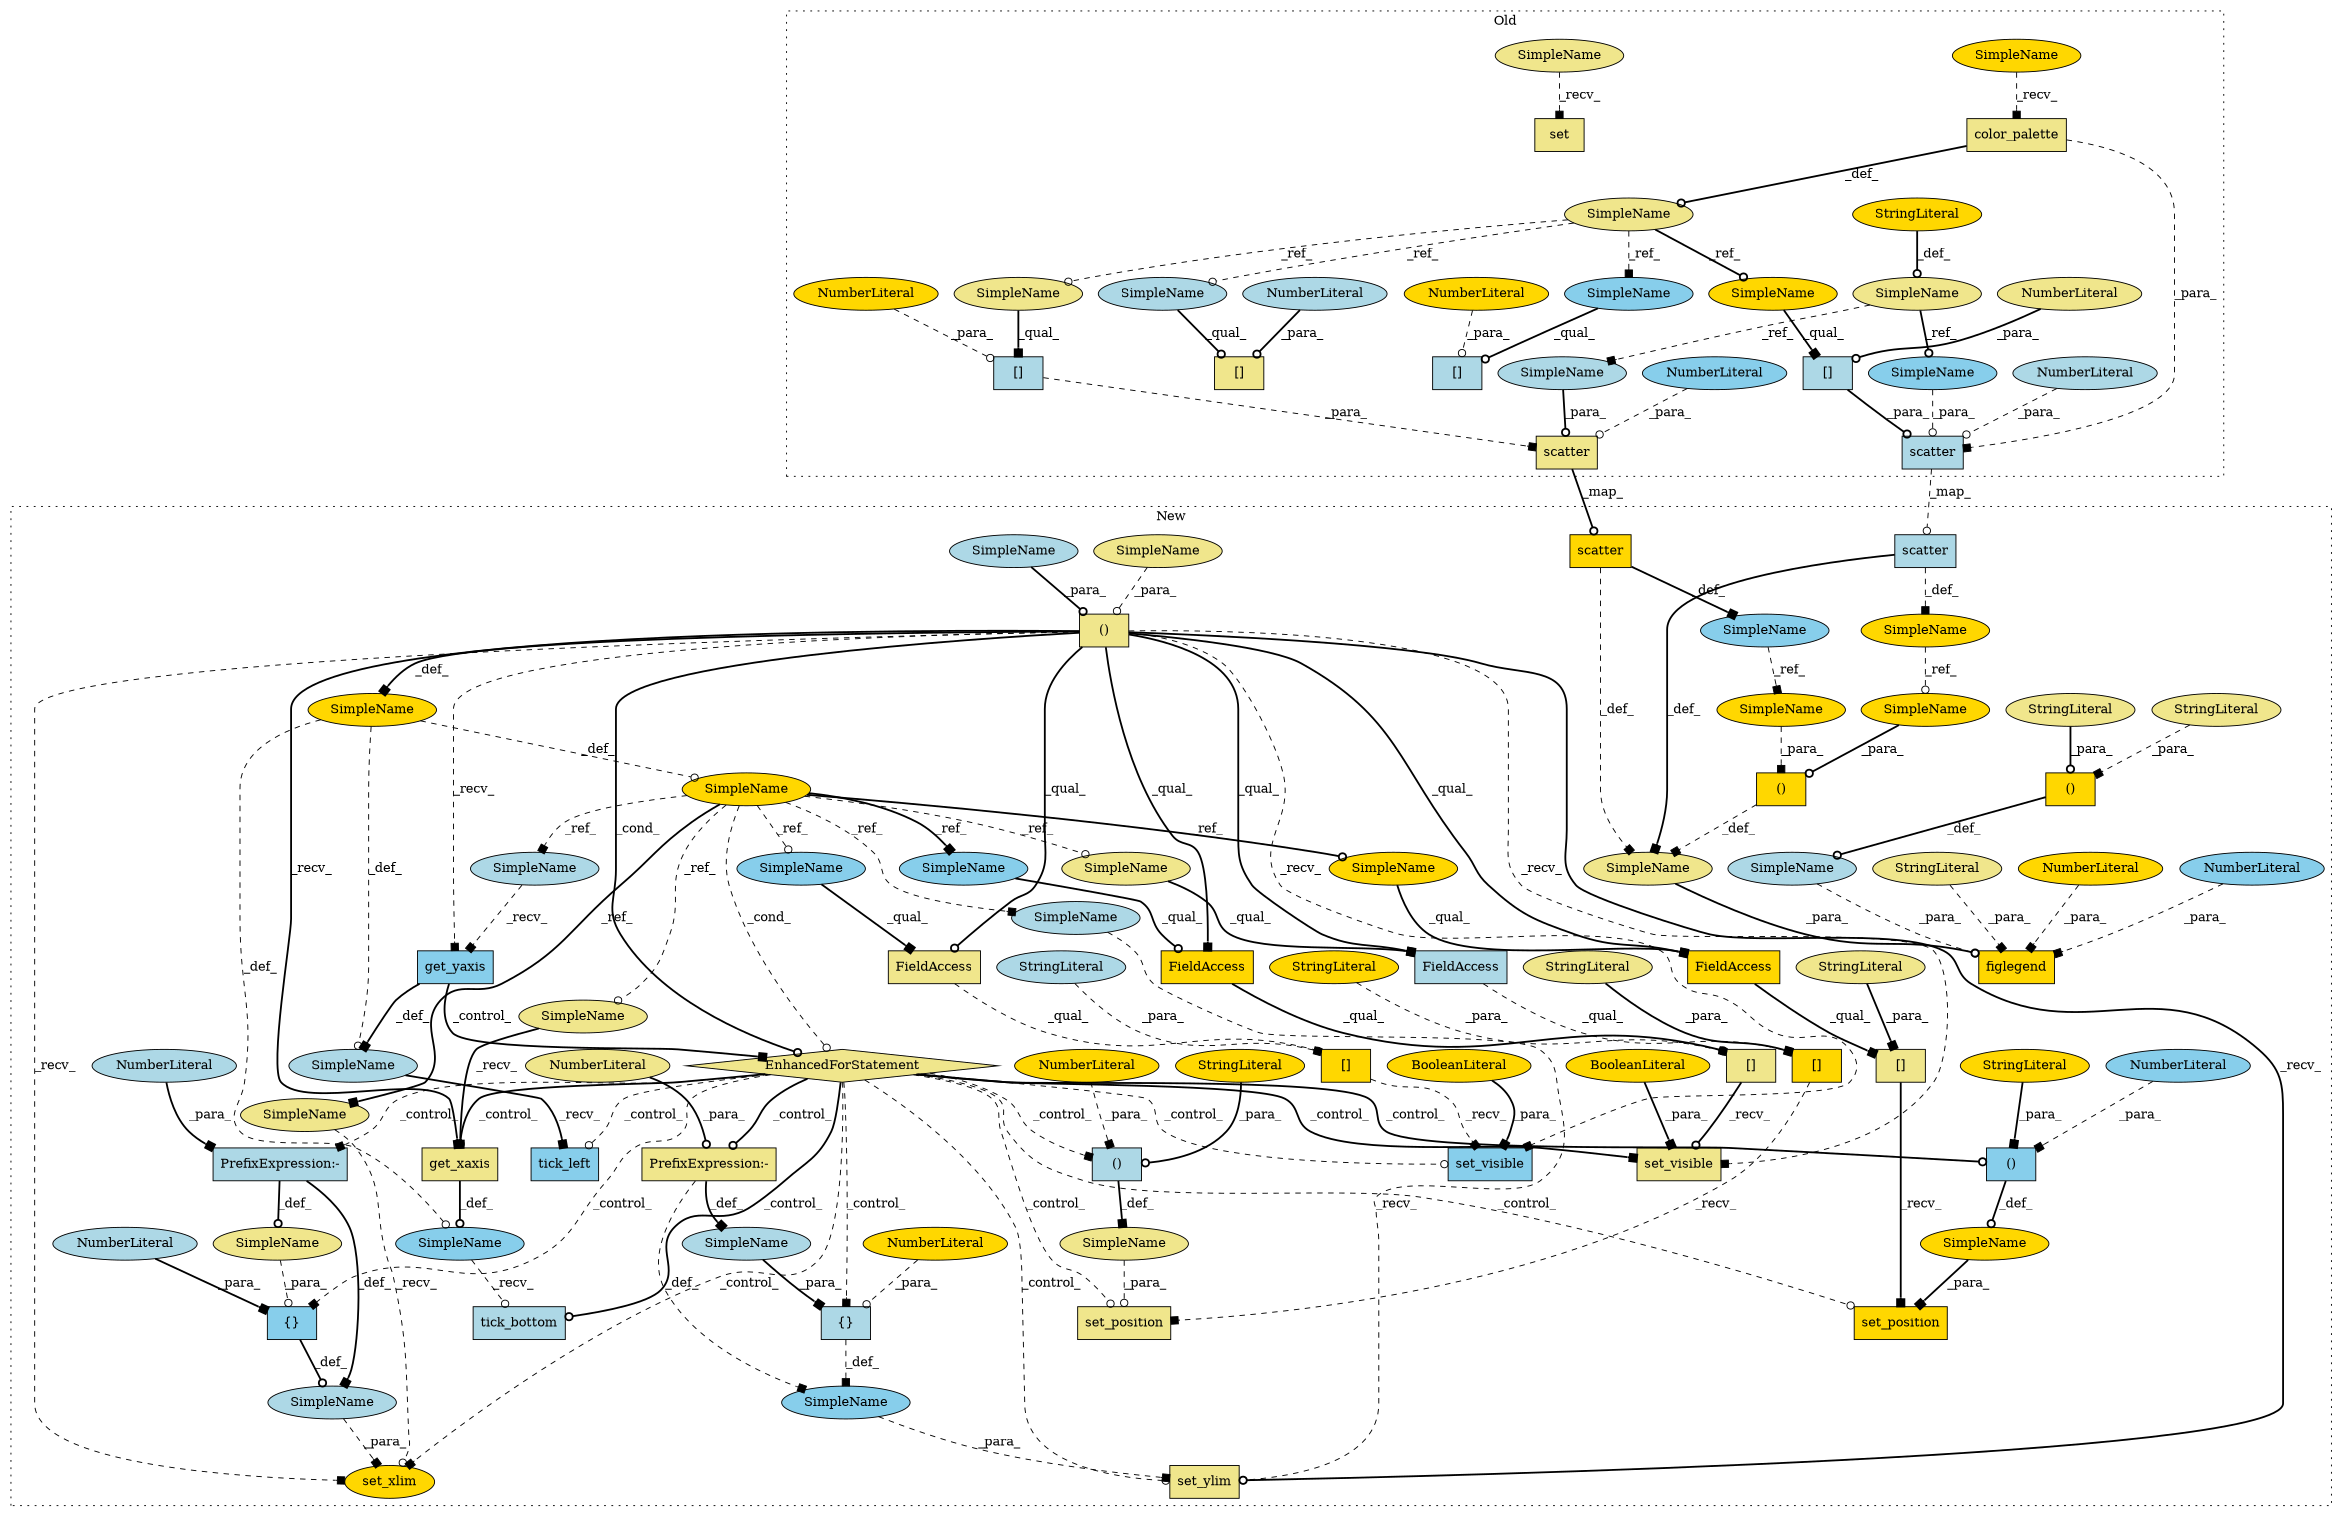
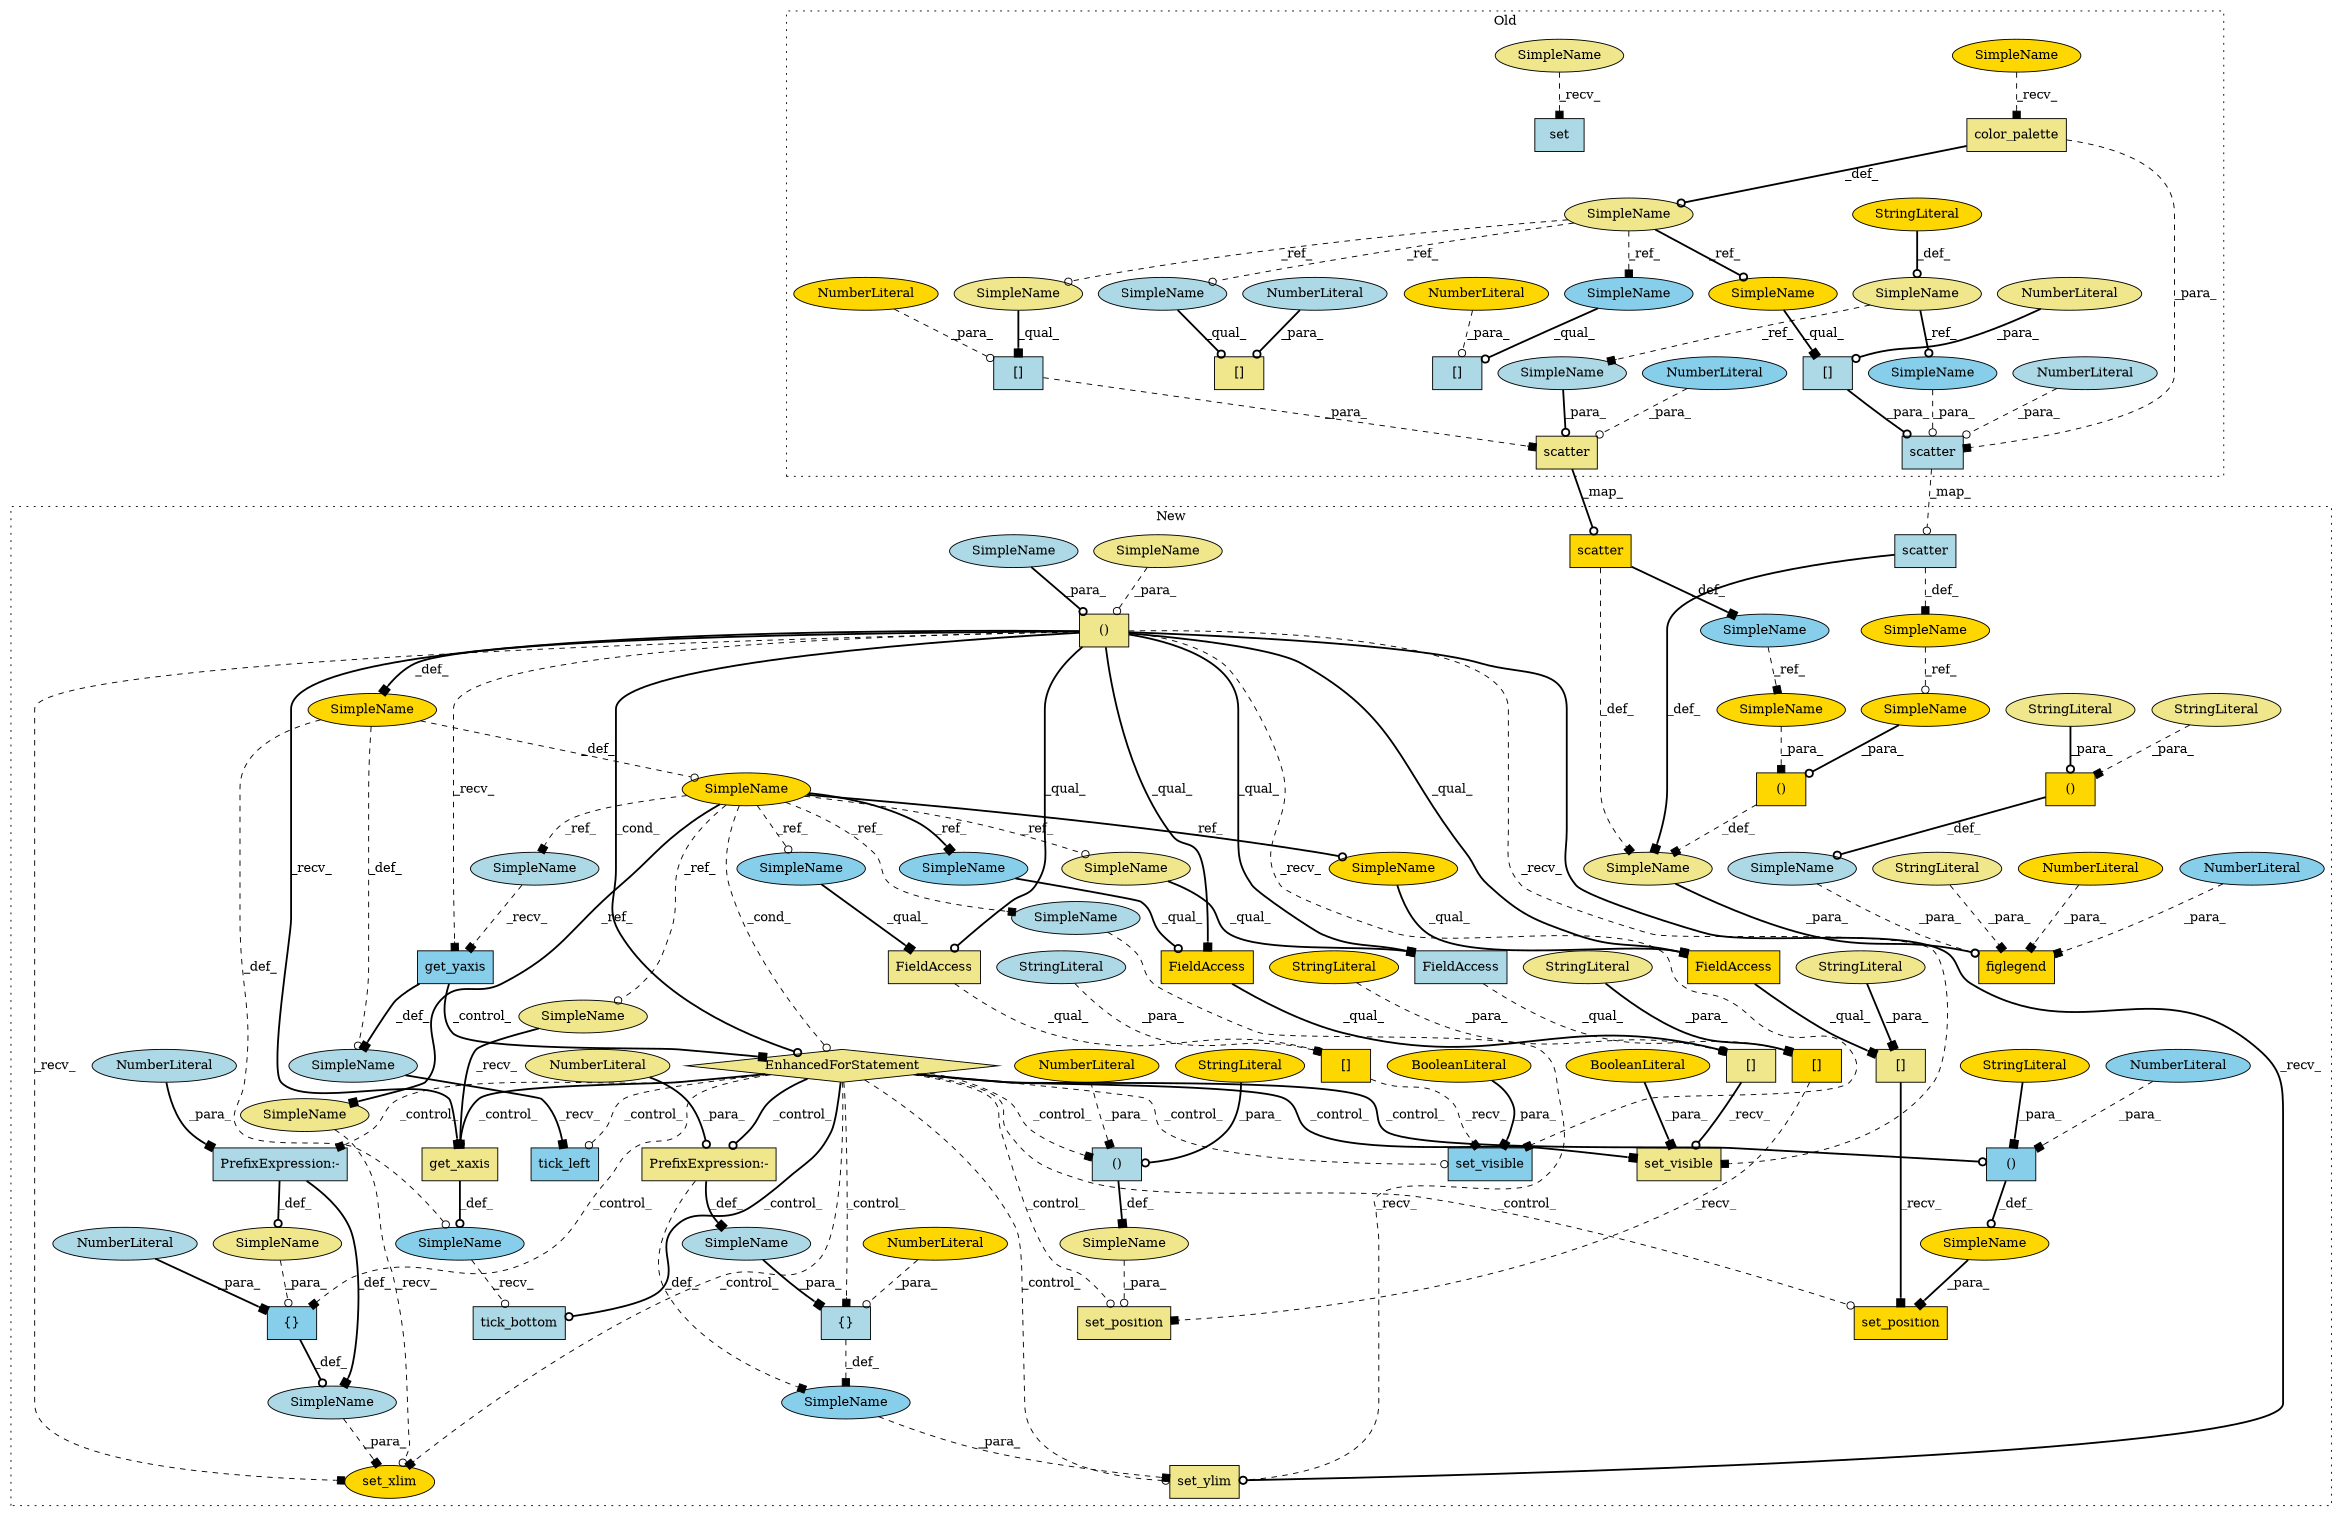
node "set": fillcolor khaki -> lightblue
